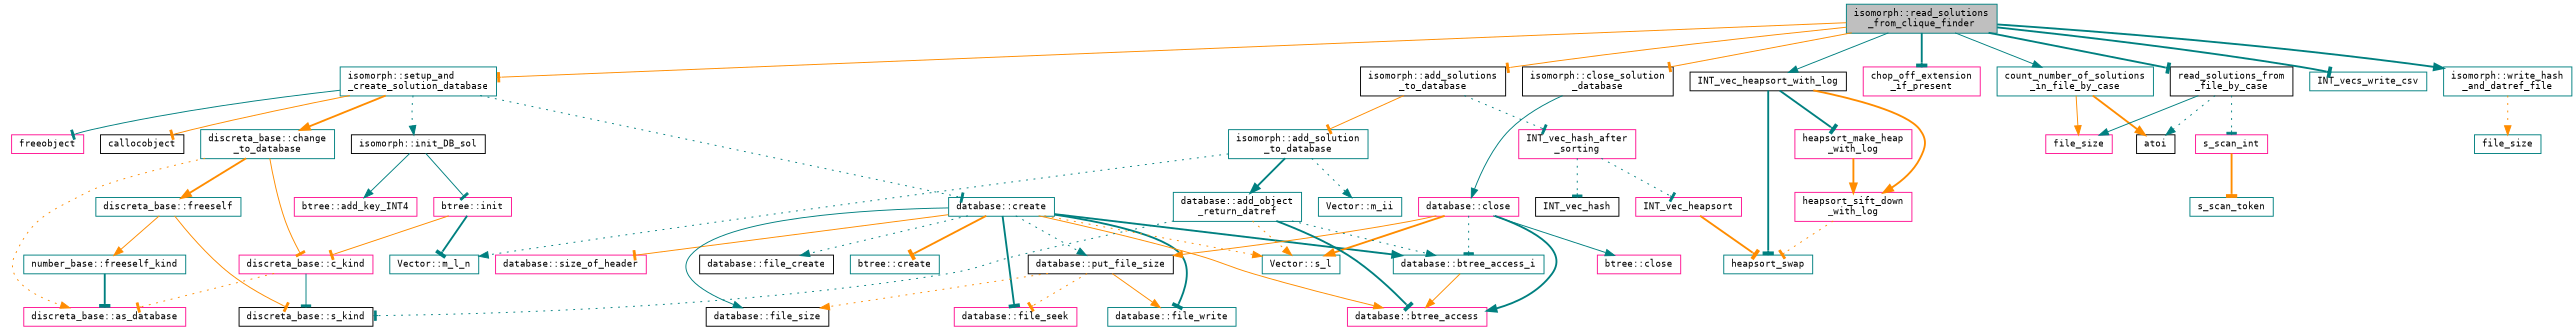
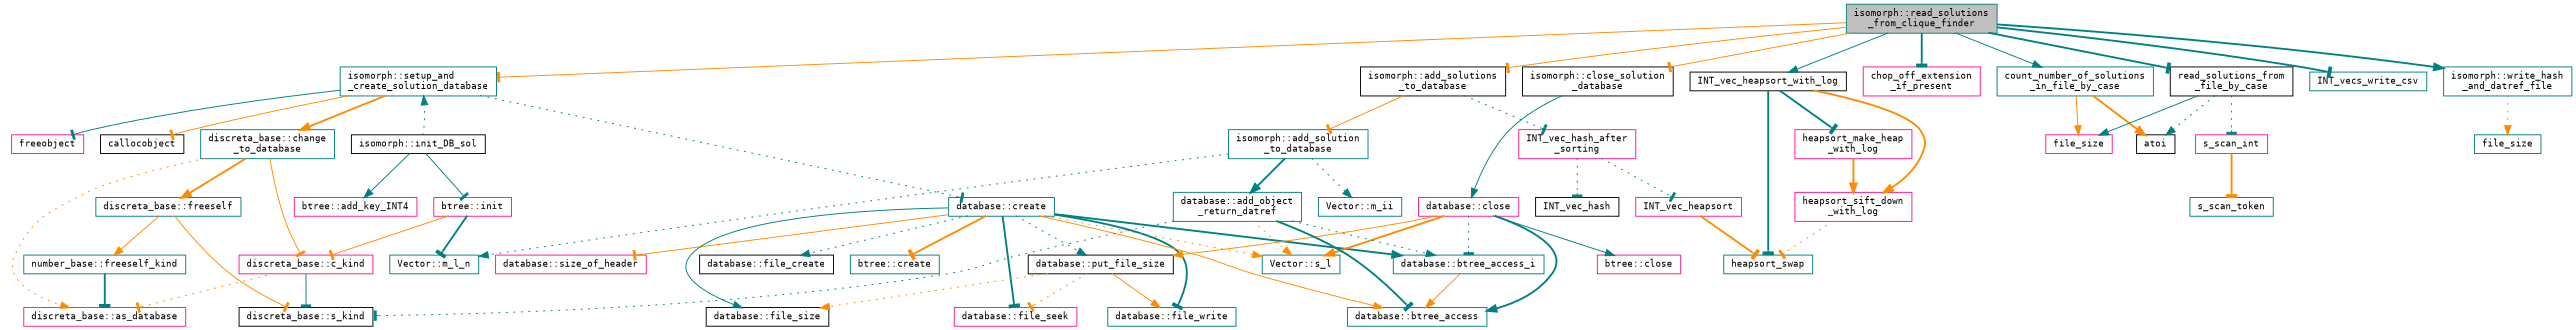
edge "isomorph::setup_and _create_solution_database" -> "isomorph::init_DB_sol": reversed
node "database::btree_access": color deeppink -> teal
